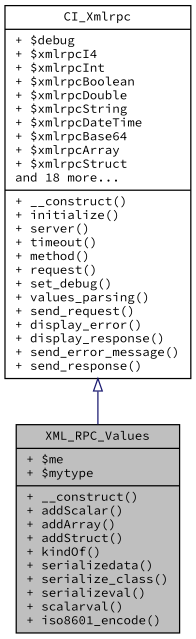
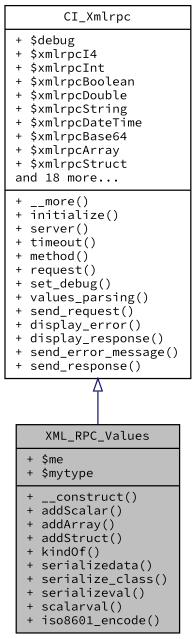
node "CI_Xmlrpc": text "+ __construct()" -> "+ __more()"
